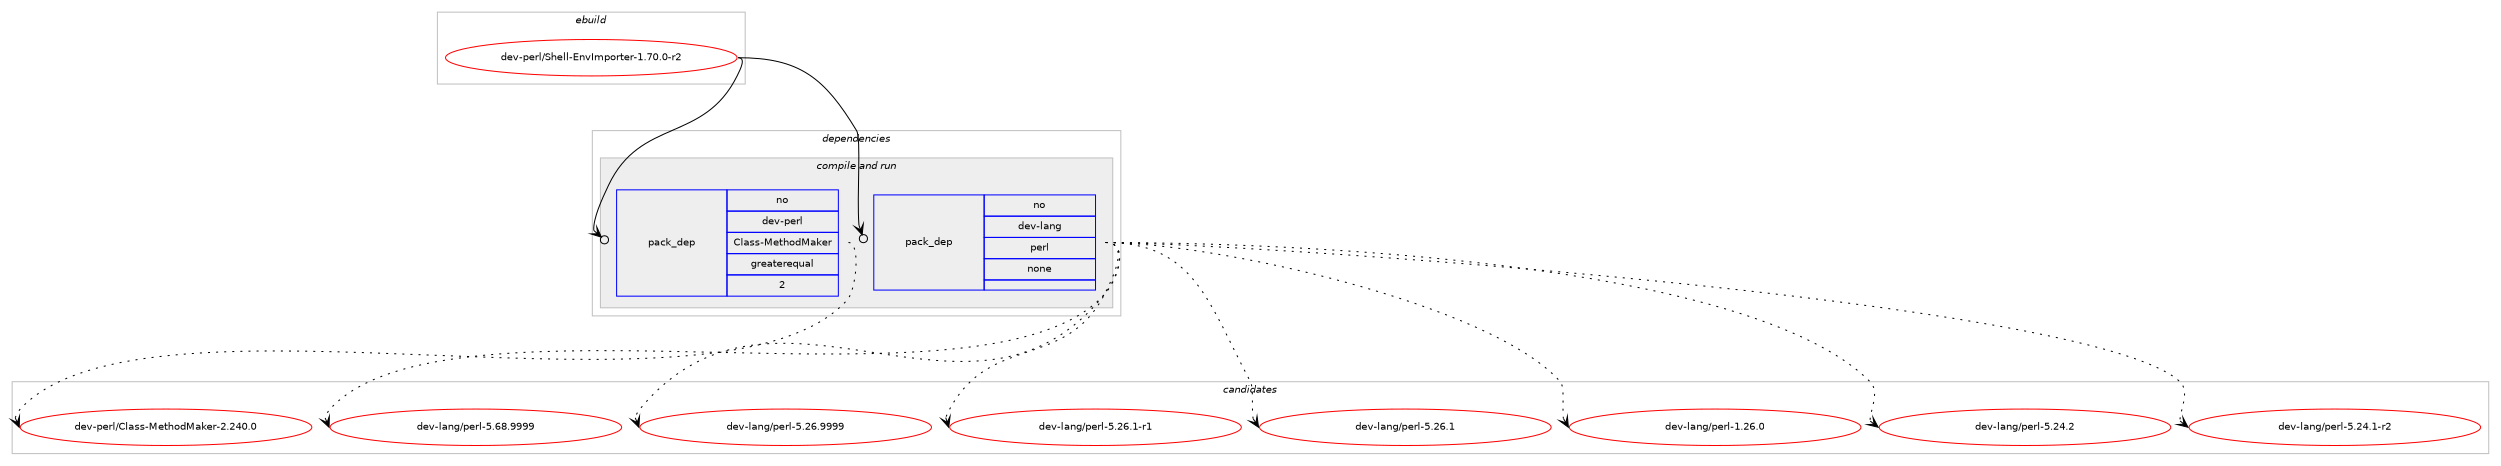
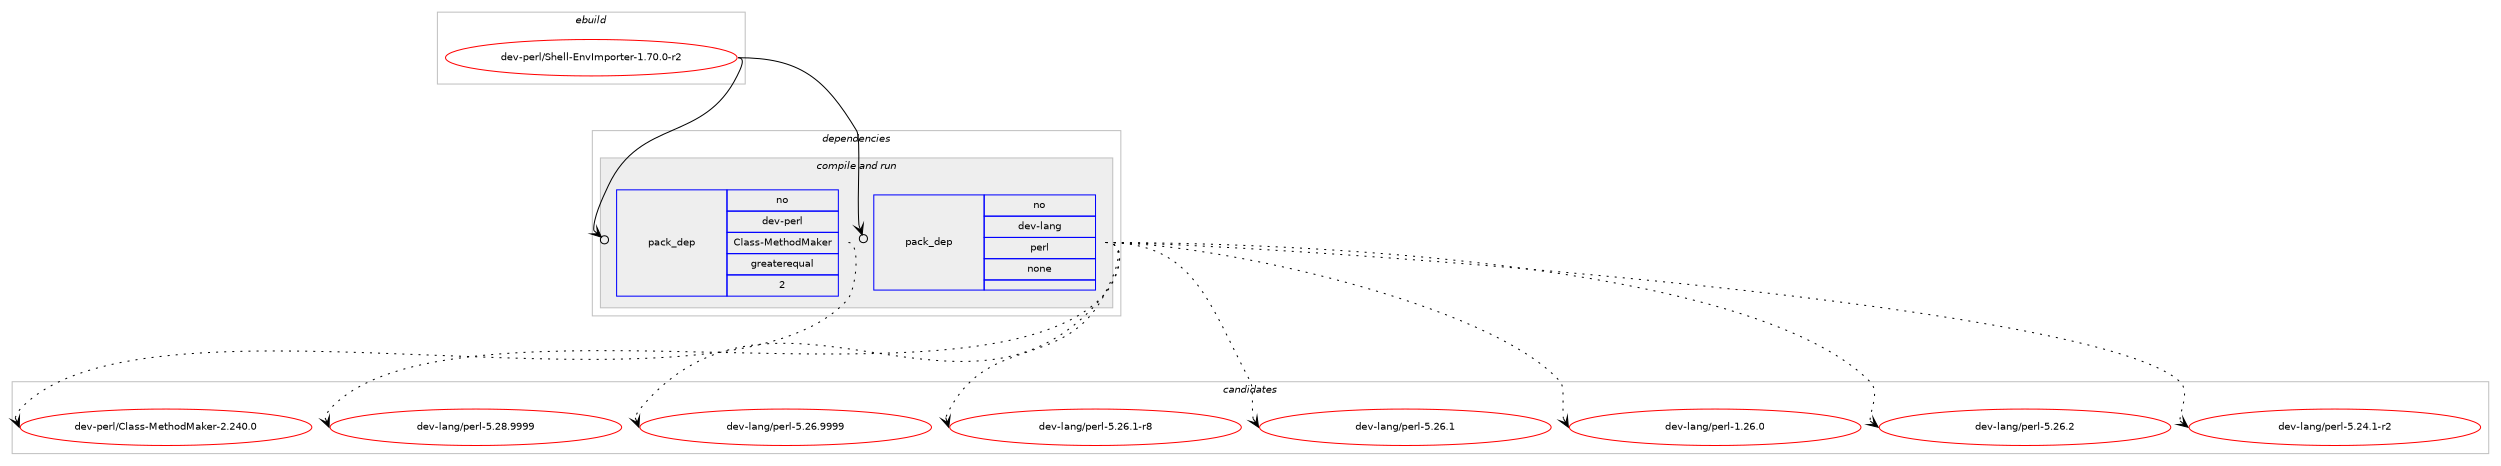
node "dev-lang/perl-5.68.9999": label "dev-lang/perl-5.68.9999" -> "dev-lang/perl-5.28.9999"
node "dev-lang/perl-5.26.1-r1": label "dev-lang/perl-5.26.1-r1" -> "dev-lang/perl-5.26.1-r8"
node "dev-lang/perl-5.24.2": label "dev-lang/perl-5.24.2" -> "dev-lang/perl-5.26.2"
